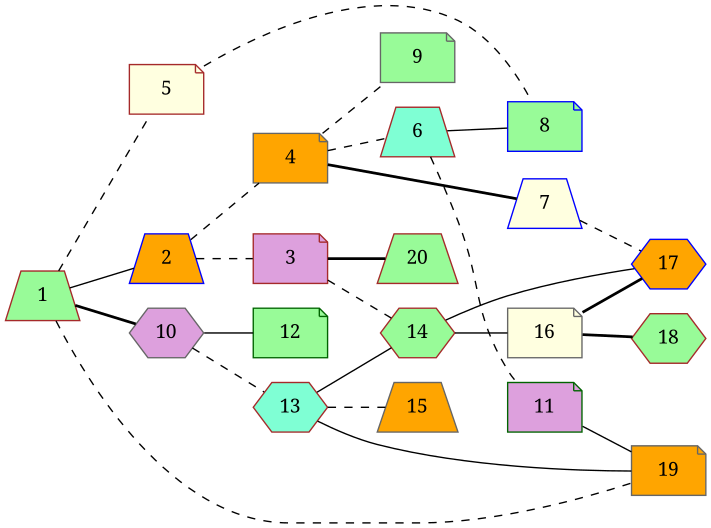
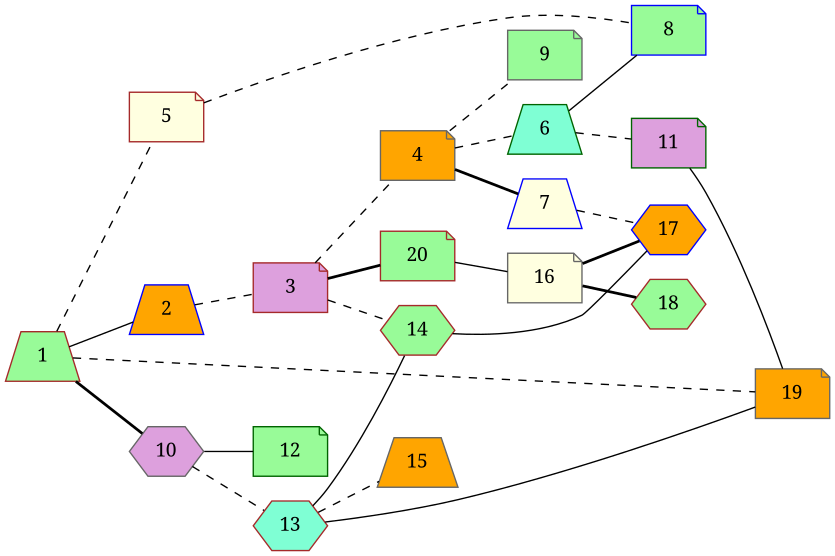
node "6": color brown -> darkgreen
edge "4" -- "2": now "4" -- "3"
node "20": shape trapezium -> note
edge "14" -- "16": now "20" -- "16"
